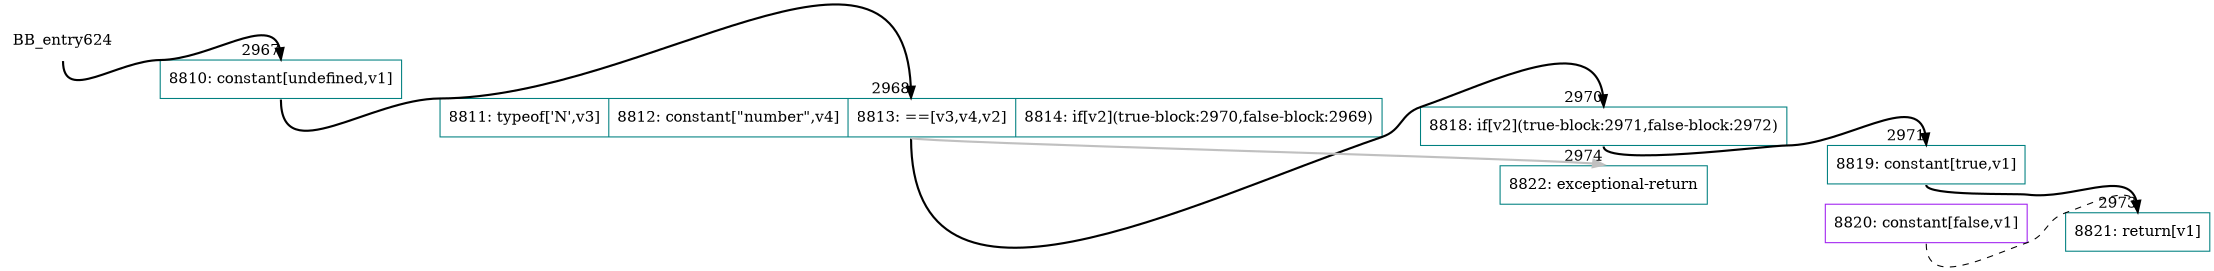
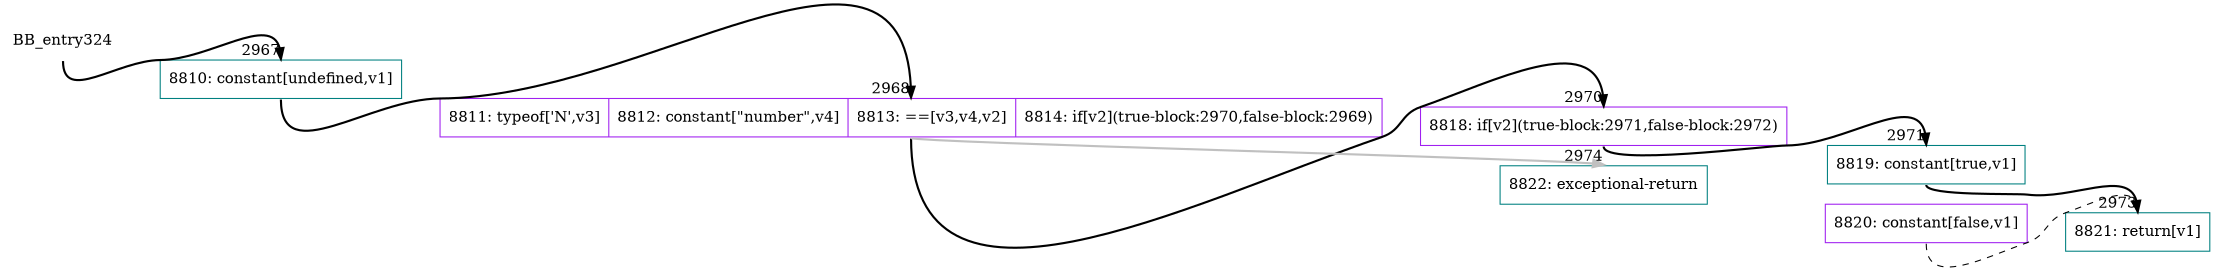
node "BB_entry624": label "BB_entry624" -> "BB_entry324"
node "8811: typeof['N',v3]": color teal -> purple
node "8818: if[v2](true-block:2971,false-block:2972)": color teal -> purple
